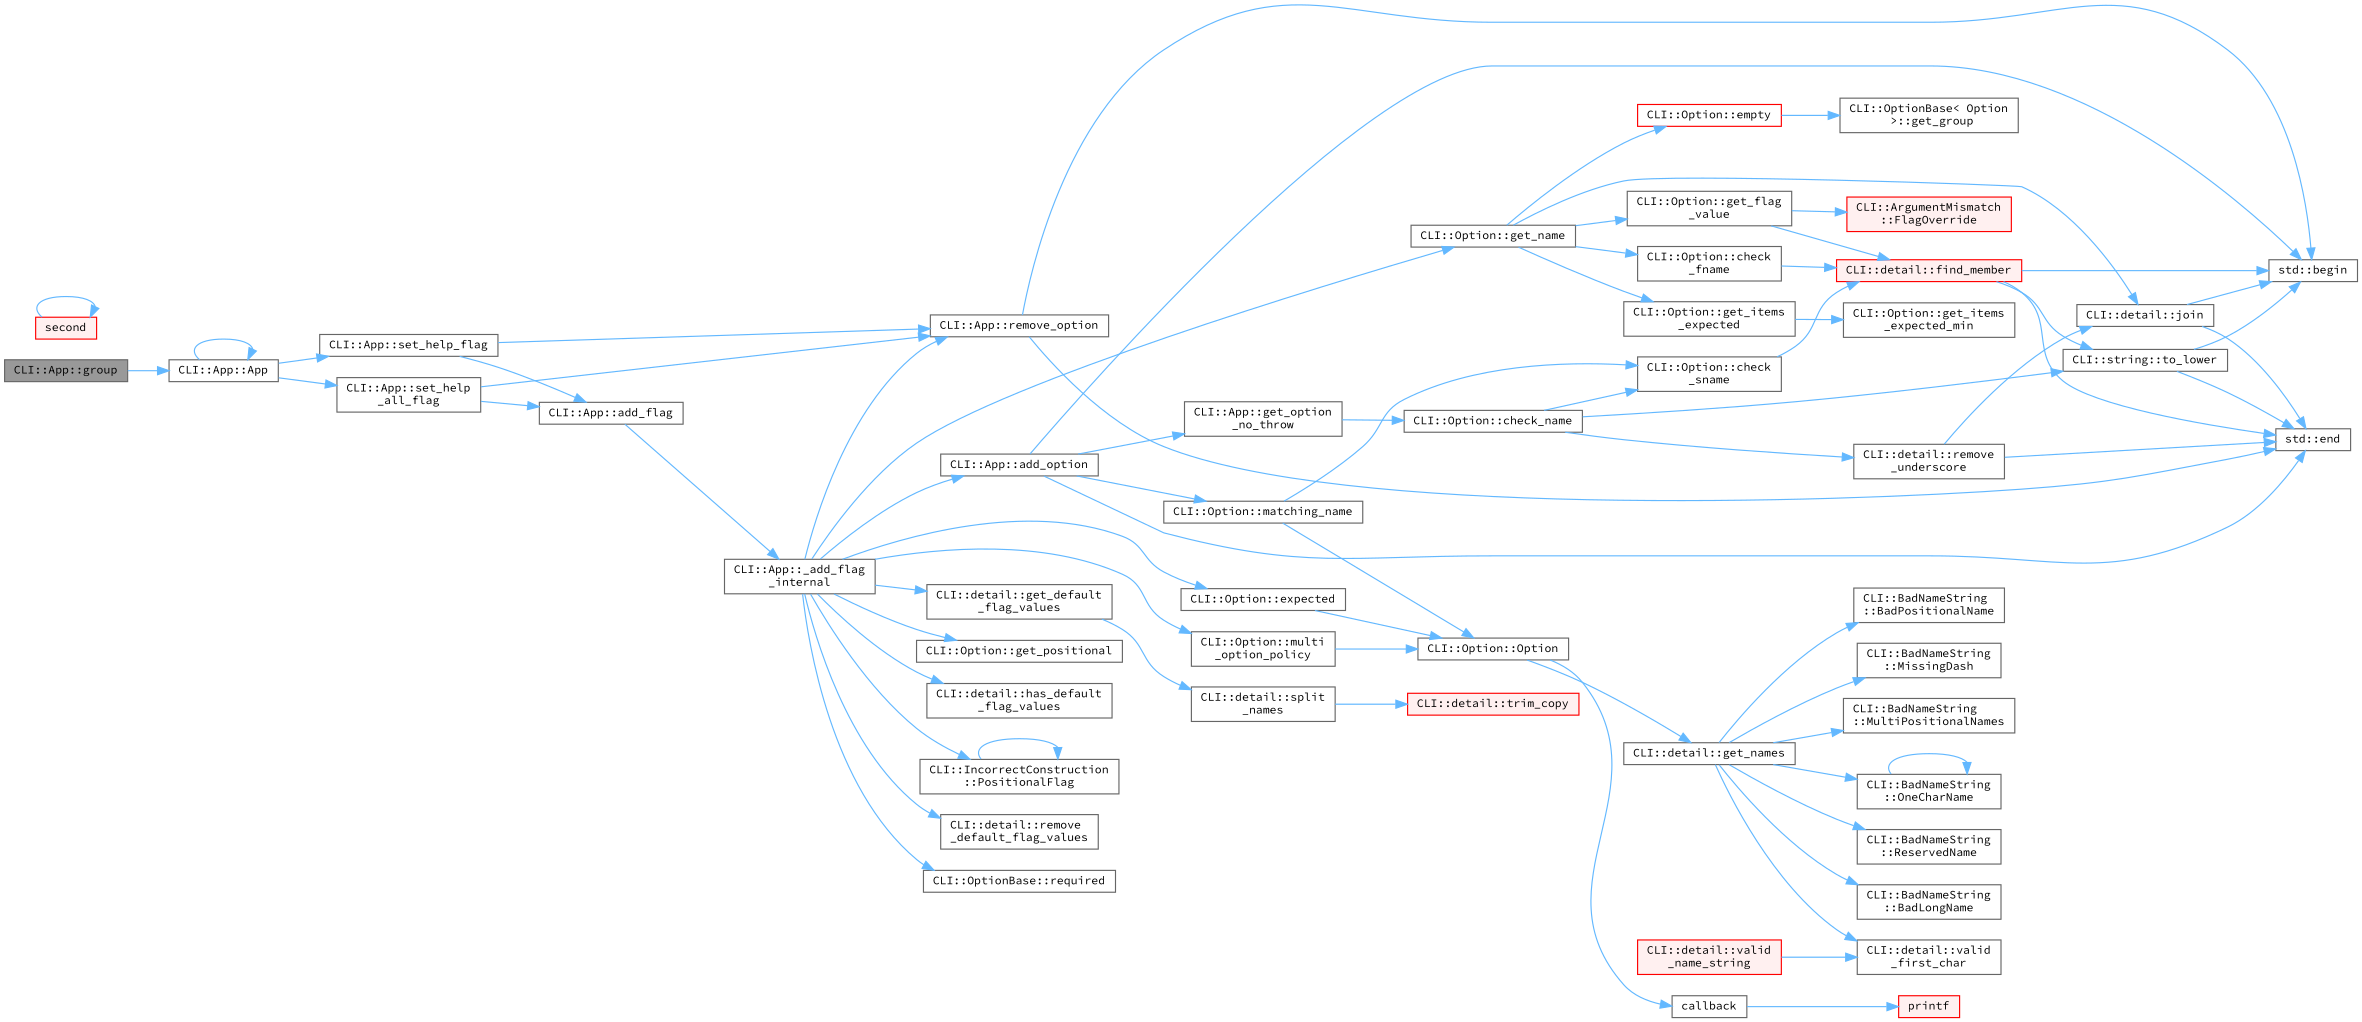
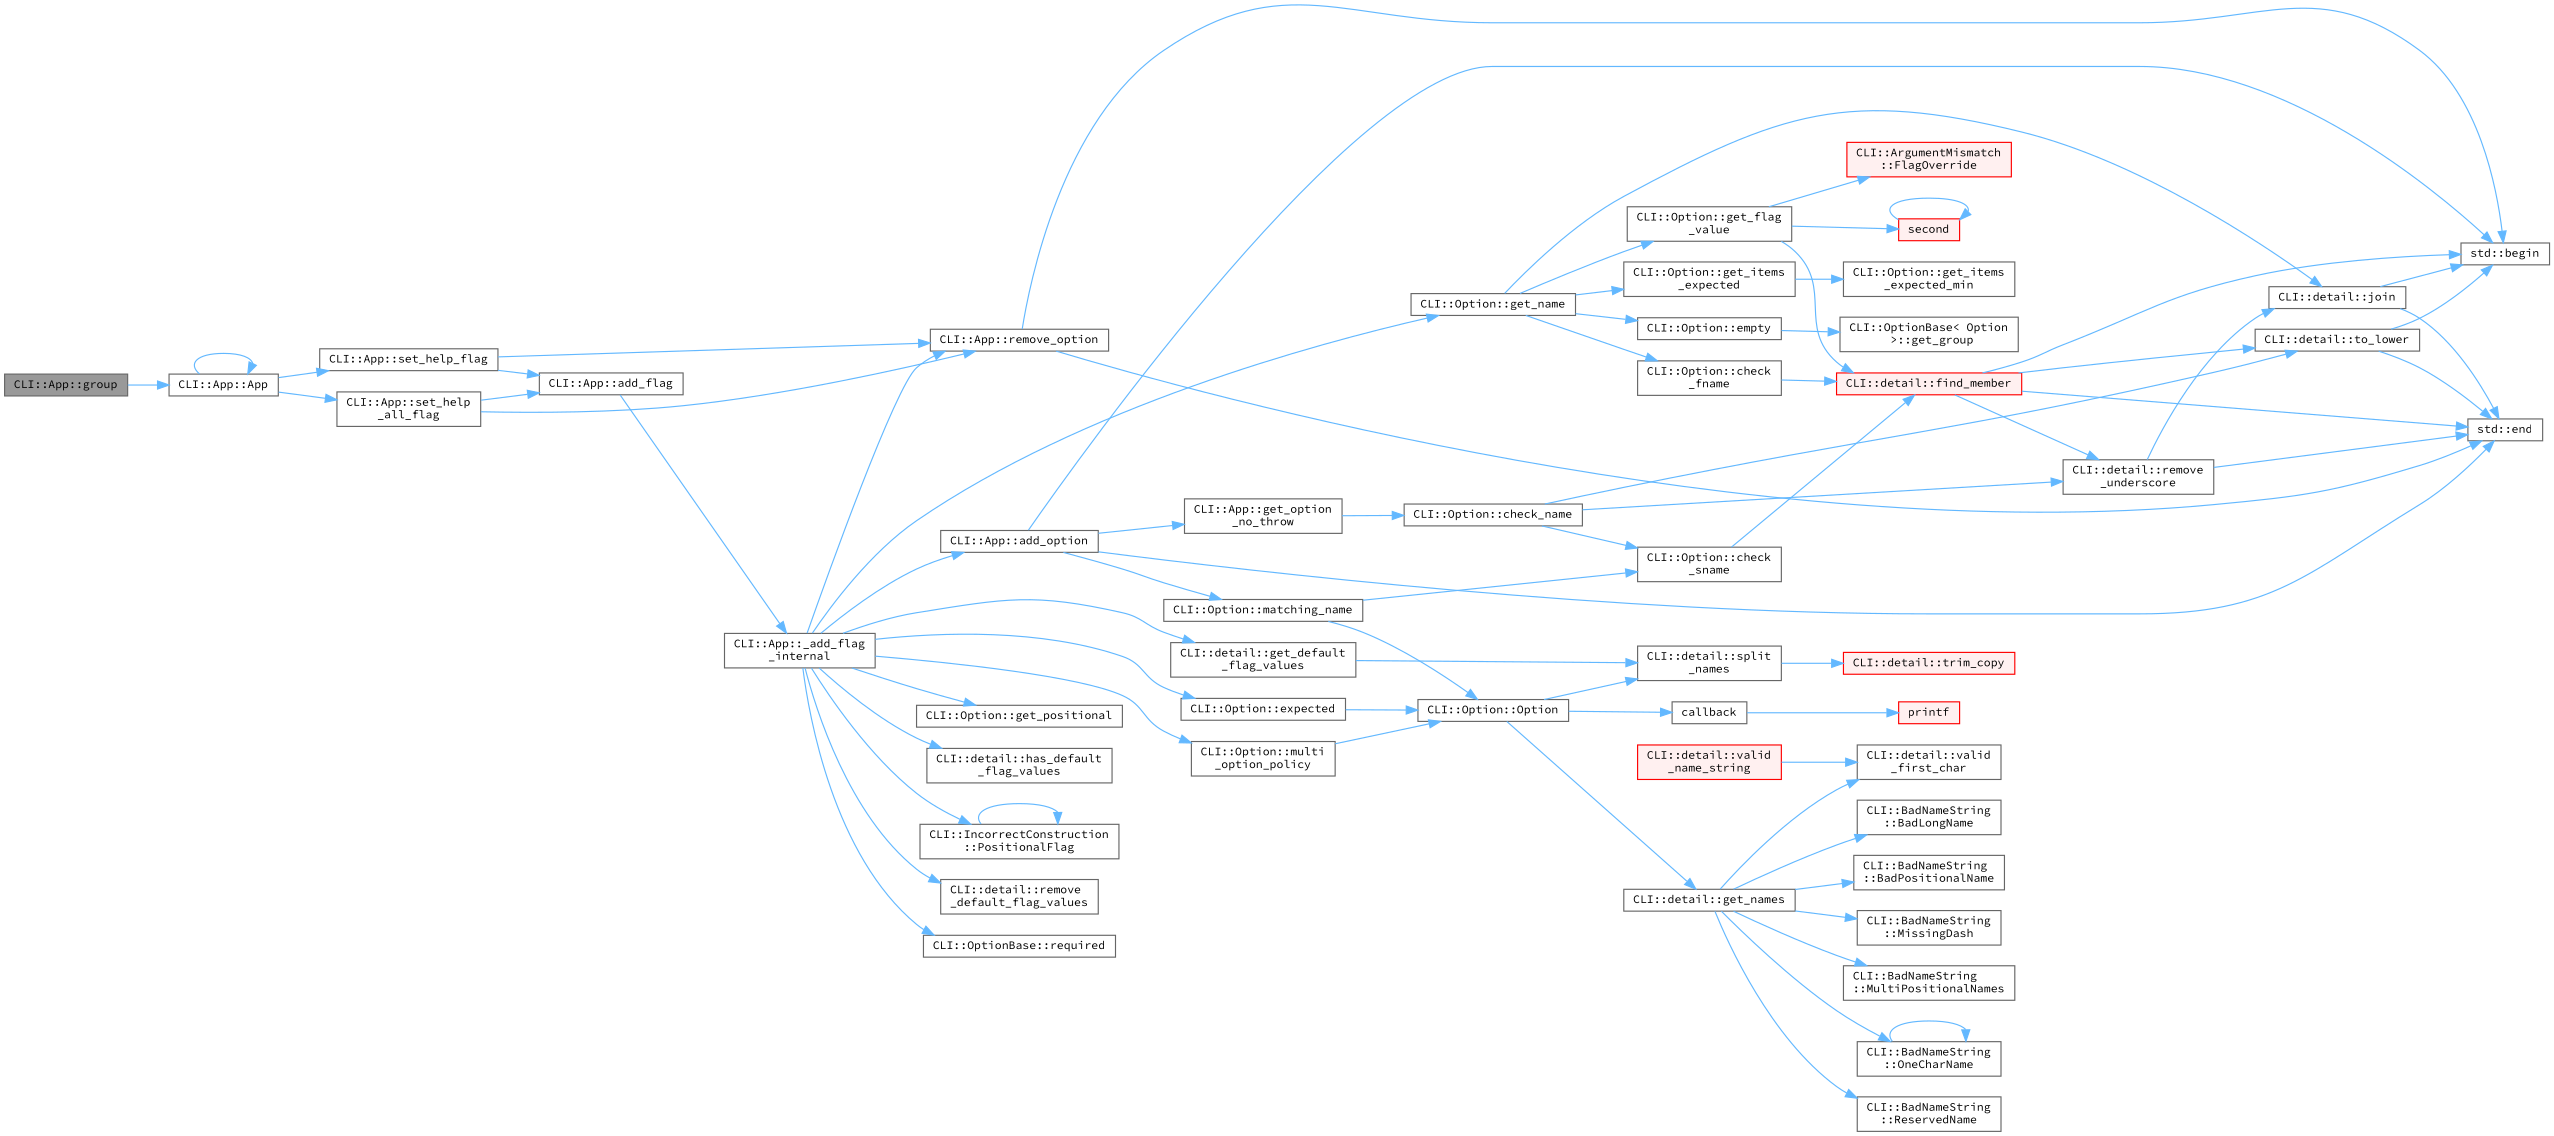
node "CLI::Option::empty": color red -> grey40
edge "CLI::Option::get_flag _value" -> "second": added
node "CLI::string::to_lower": label "CLI::string::to_lower" -> "CLI::detail::to_lower"
edge "CLI::detail::find_member" -> "CLI::detail::remove _underscore": added
edge "CLI::Option::Option" -> "CLI::detail::split _names": added
